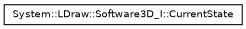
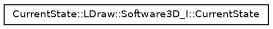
node "System::LDraw::Software3D_I::CurrentState": label "System::LDraw::Software3D_I::CurrentState" -> "CurrentState::LDraw::Software3D_I::CurrentState"
